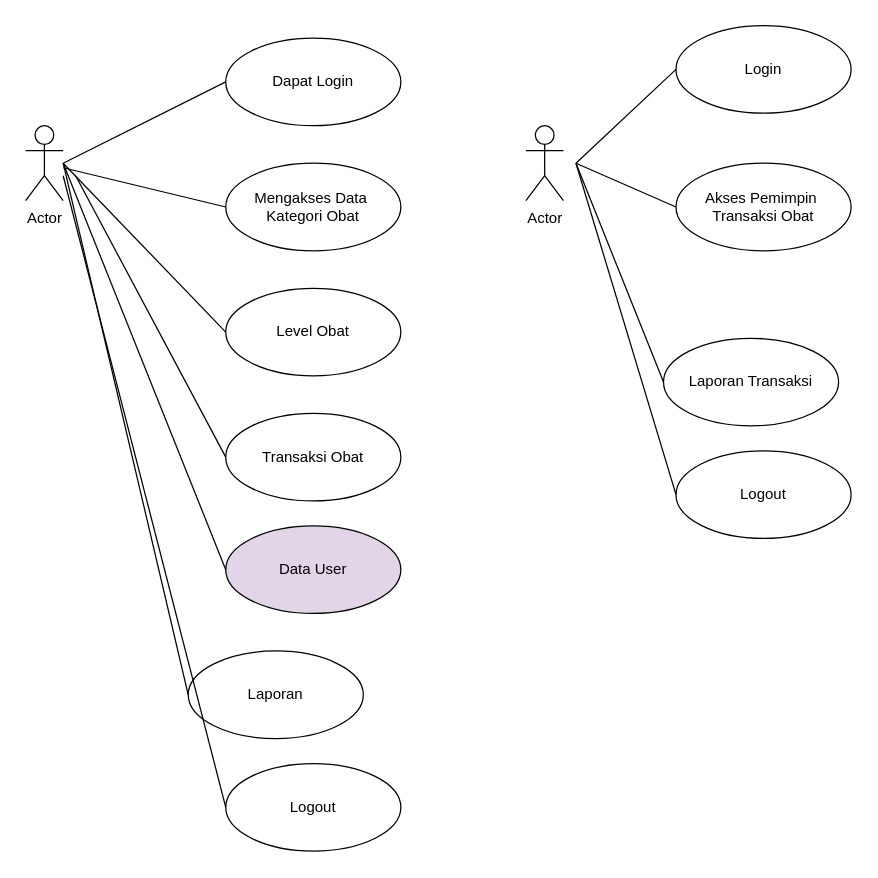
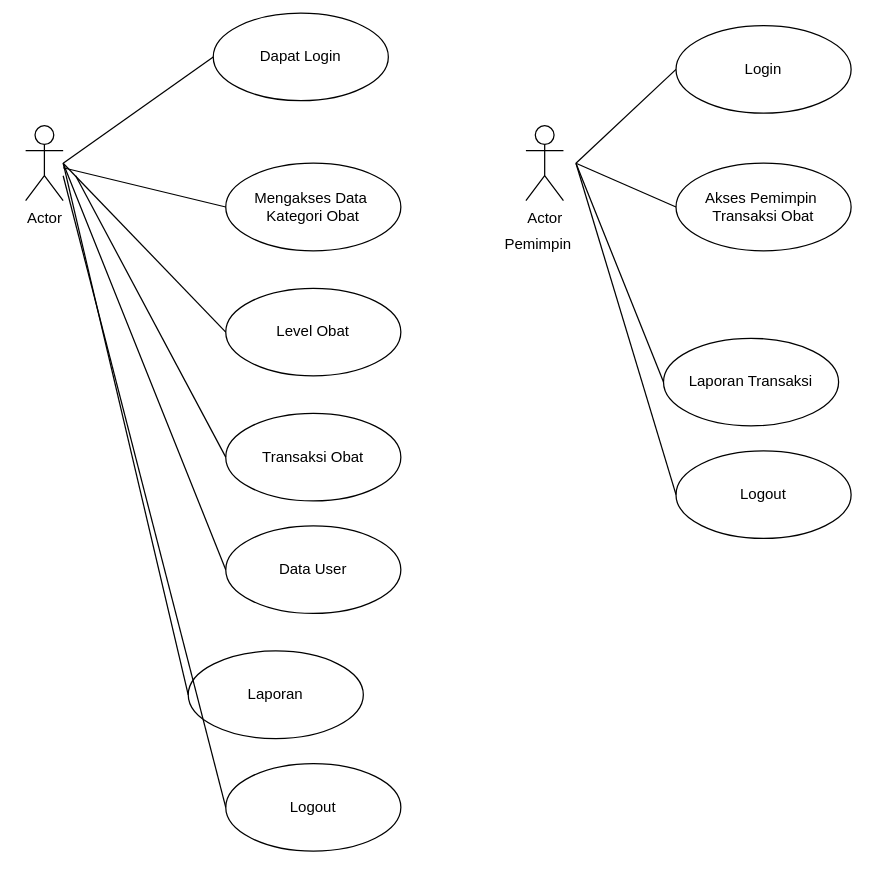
node "Dapat Login": moved (313, 82) -> (301, 57)
node "Pemimpin": added
node "Data User": fillcolor #e1d5e7 -> #ffffff
